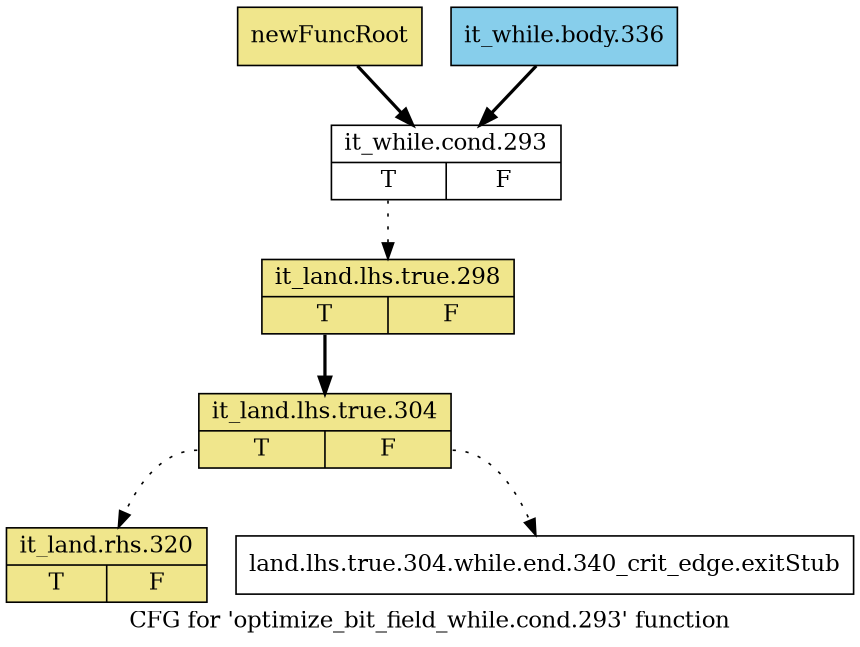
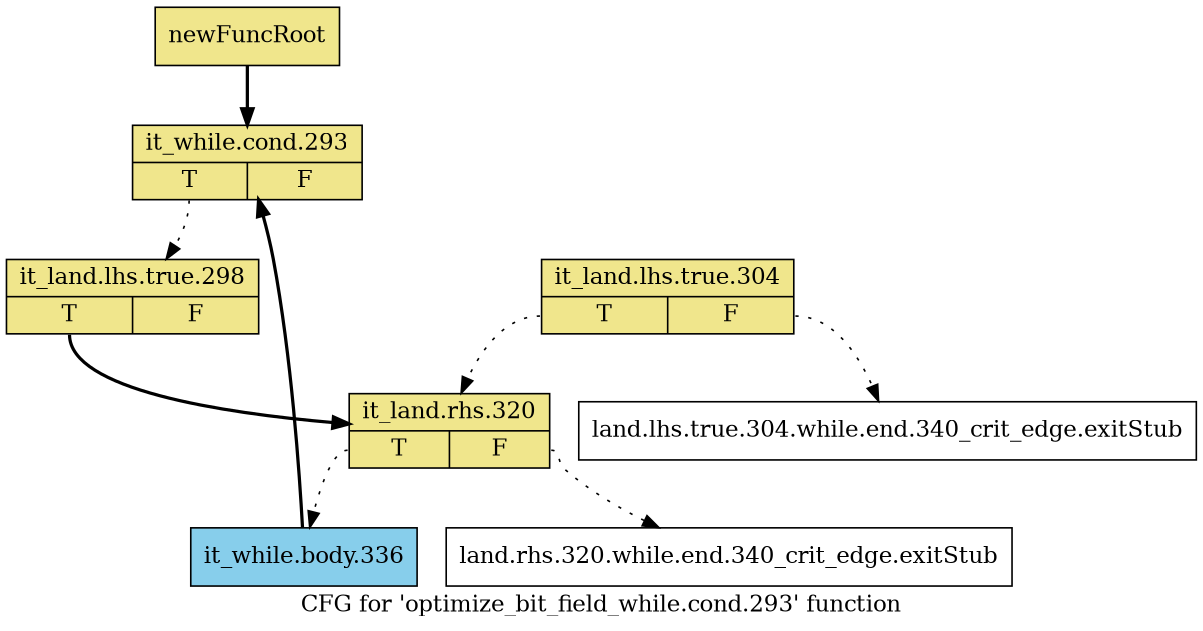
node "it_while.cond.293": fillcolor white -> khaki
edge "it_land.lhs.true.298" -> "it_land.lhs.true.304": now "it_land.lhs.true.298" -> "it_land.rhs.320"
edge "it_land.rhs.320" -> "it_while.body.336": added
node "land.rhs.320.while.end.340_crit_edge.exitStub": added
